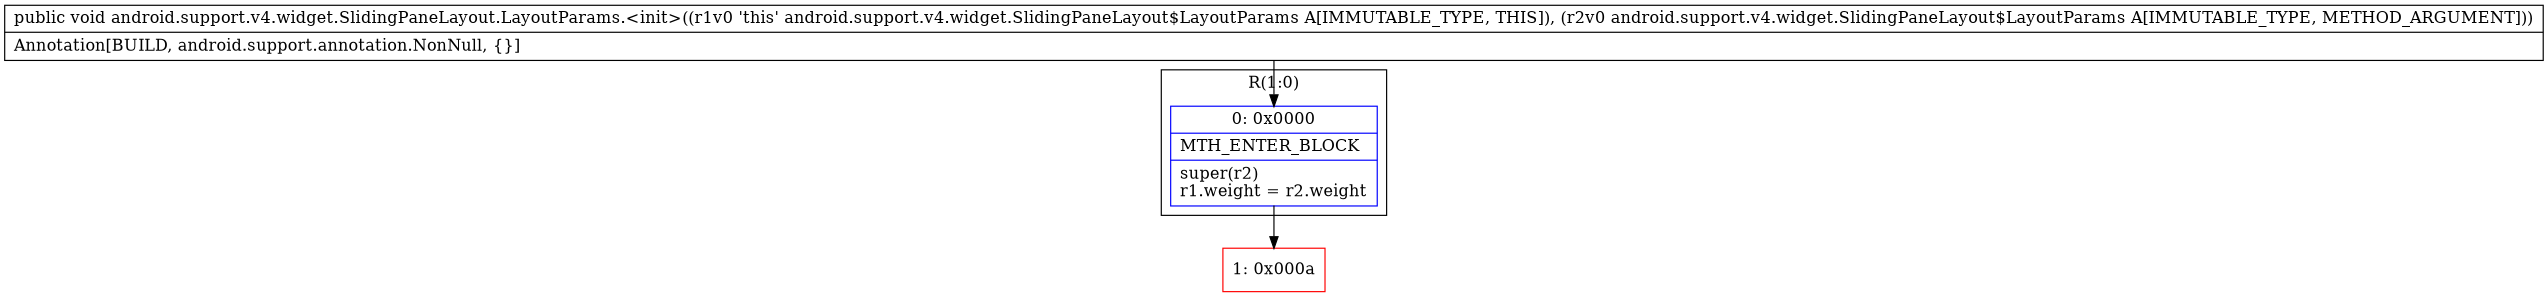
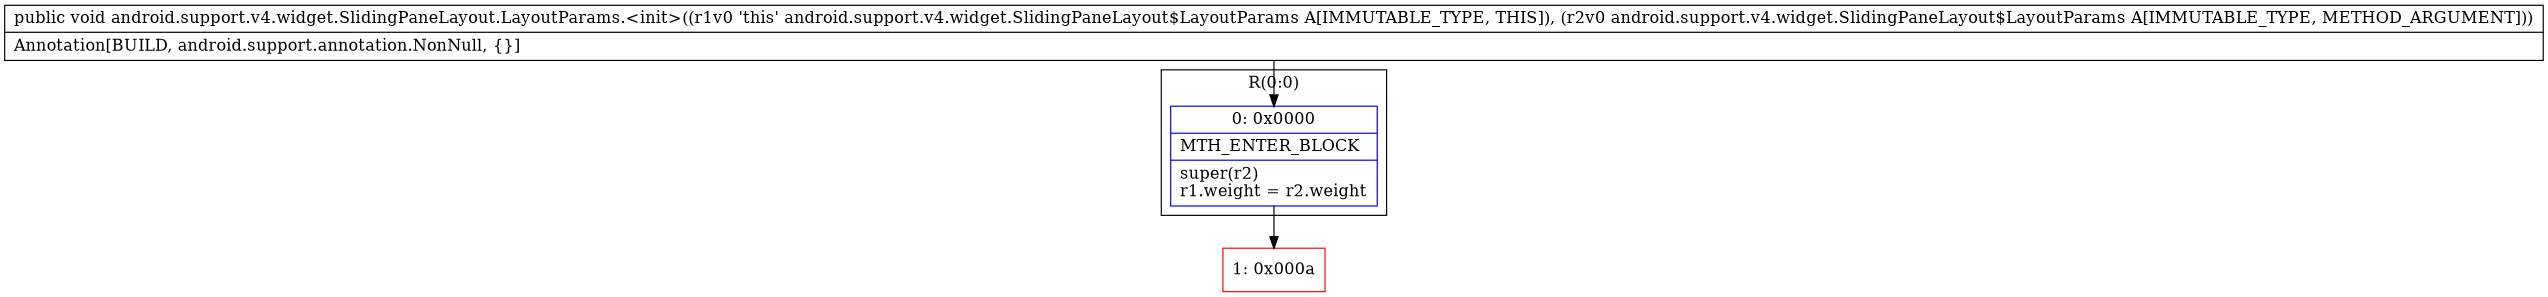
cluster "R(1:0)": label "R(1:0)" -> "R(0:0)"
